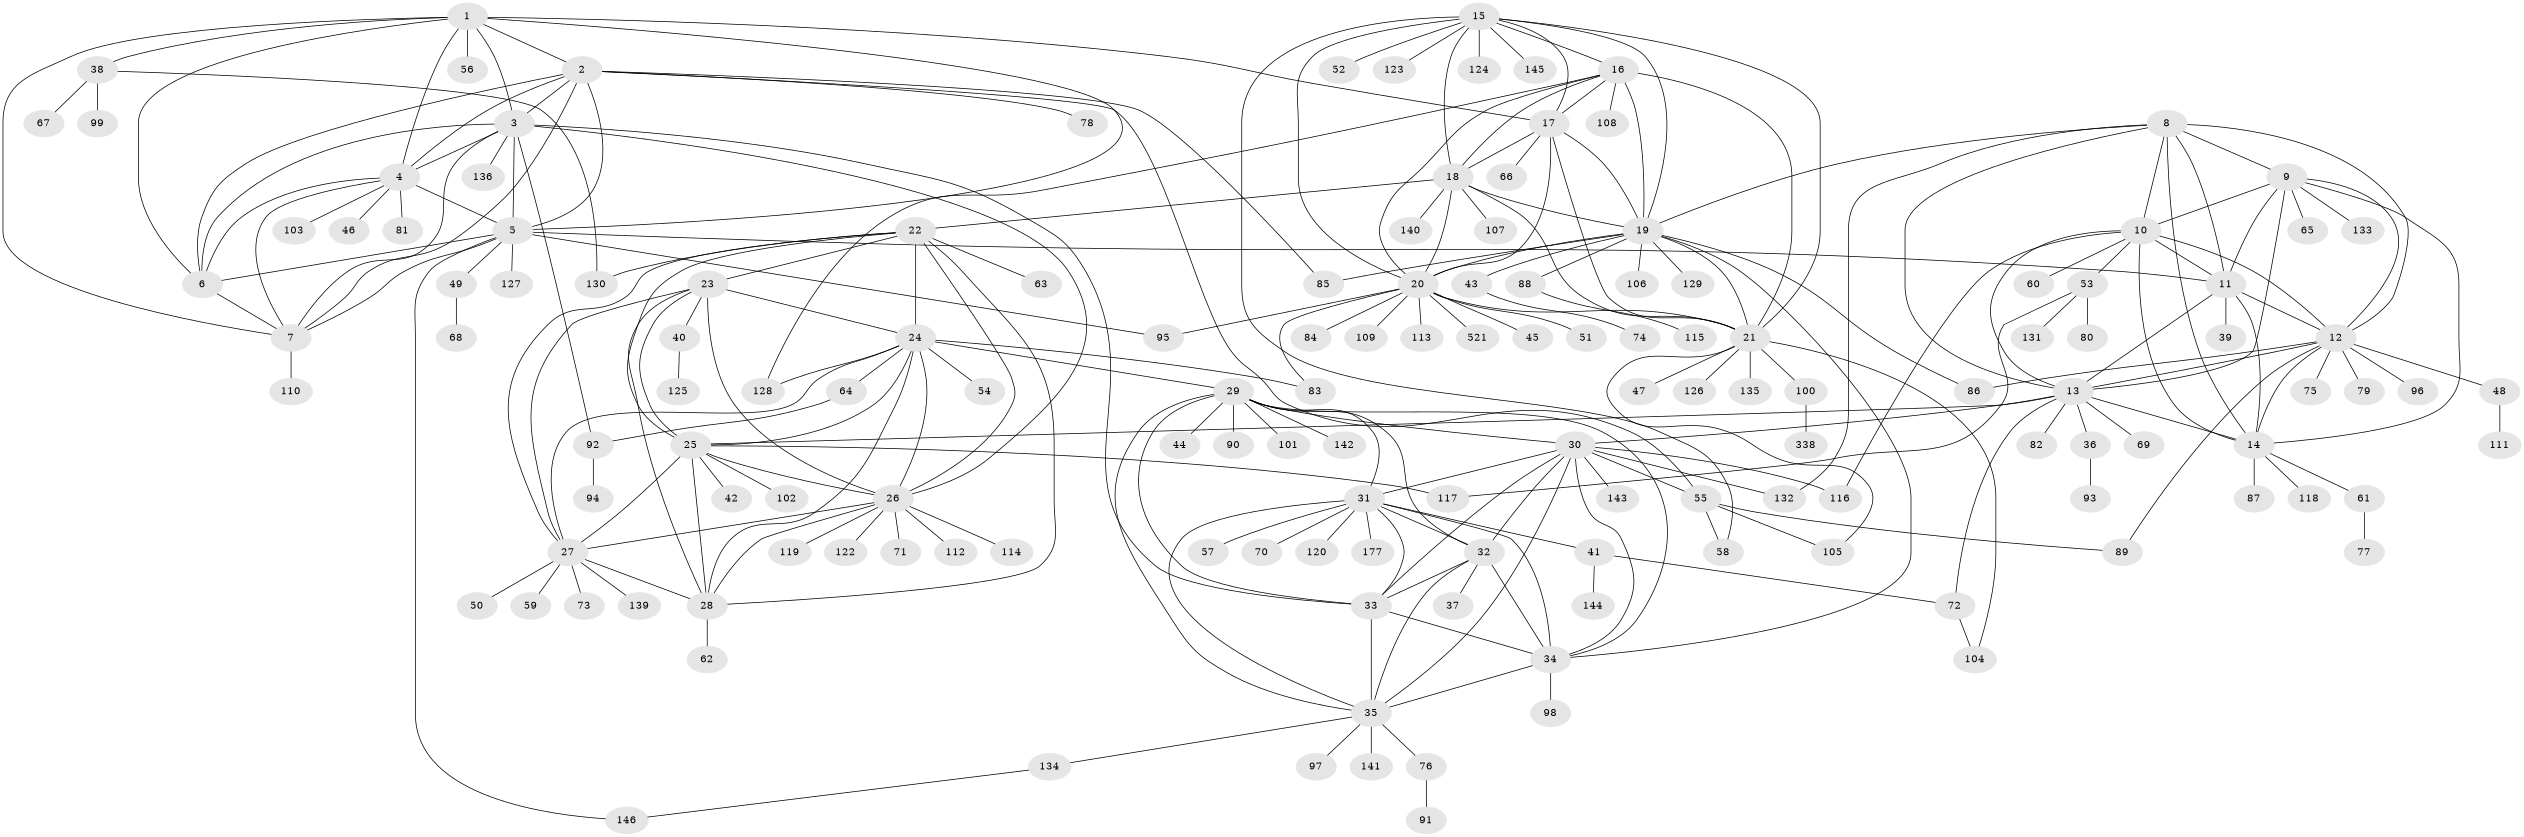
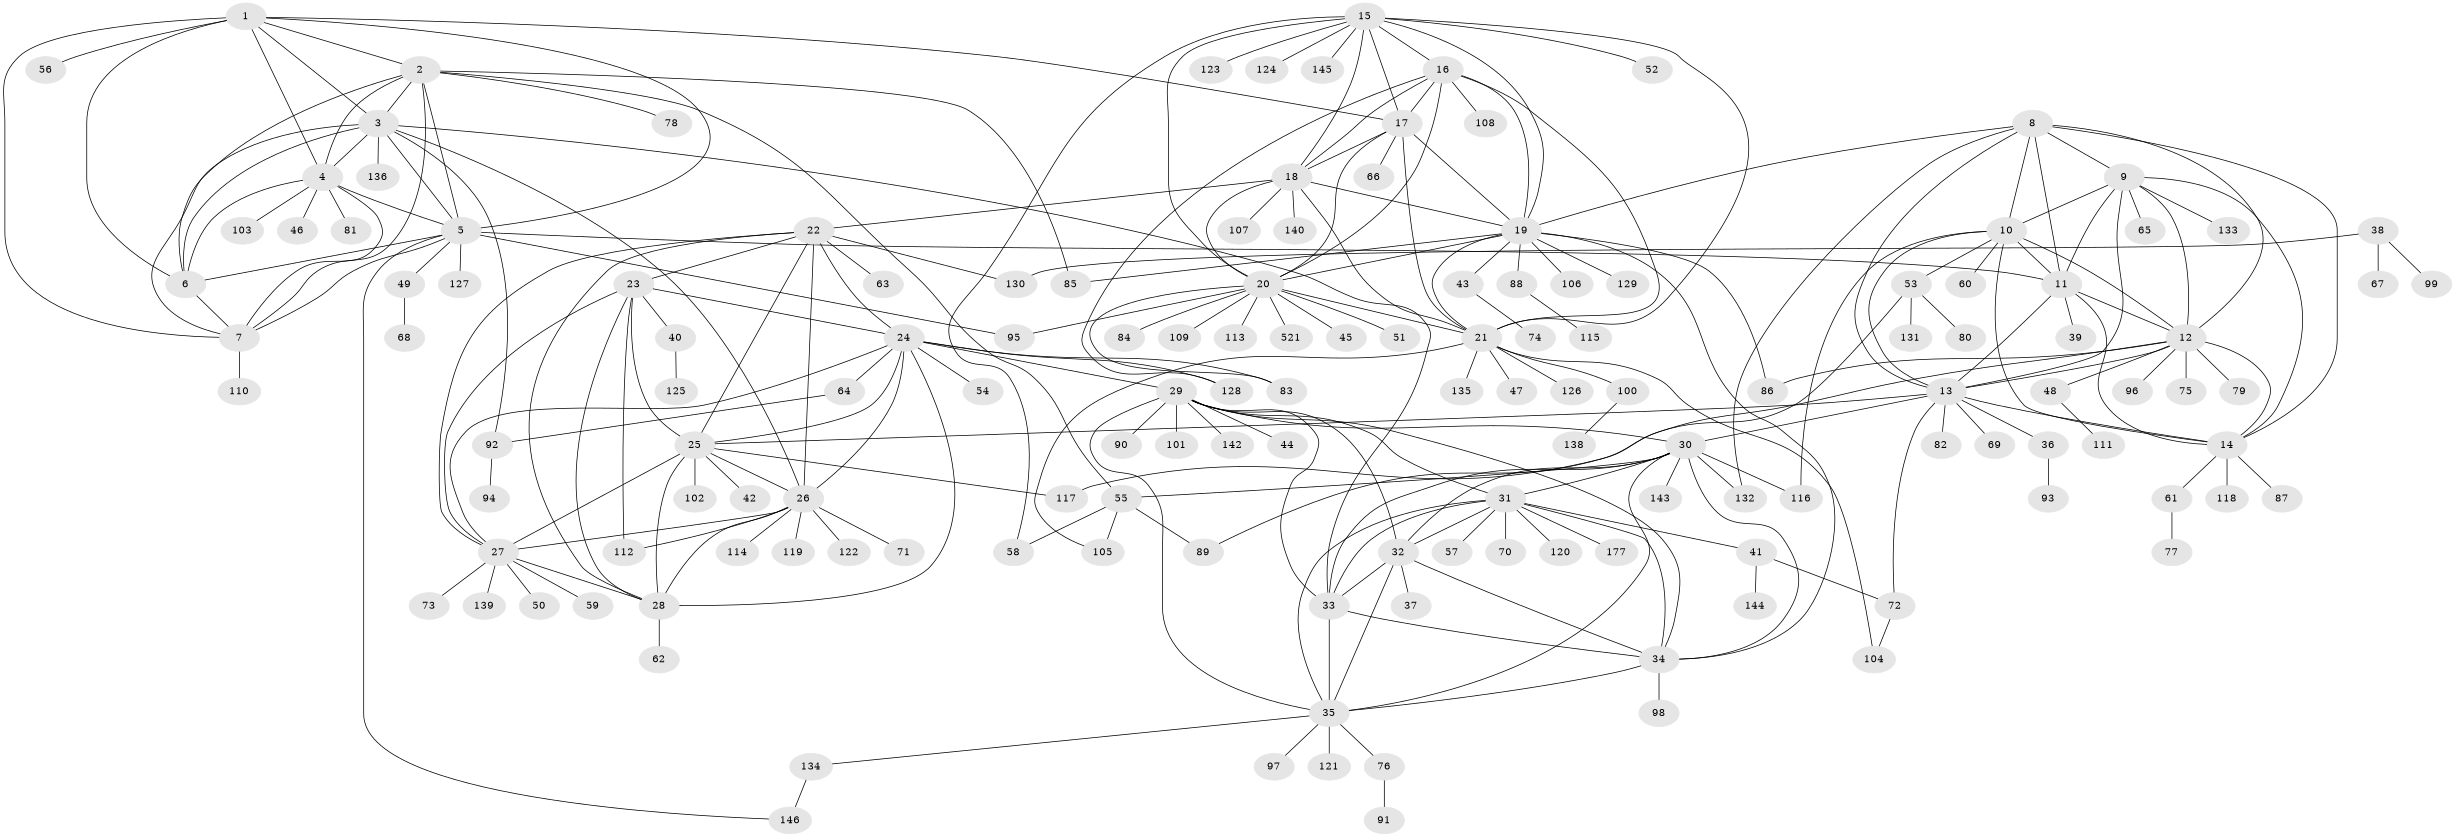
edge "1" -- "38": removed
edge "23" -- "26": now "23" -- "112"
node "338": label "338" -> "138"
node "141": label "141" -> "121"
